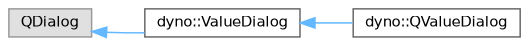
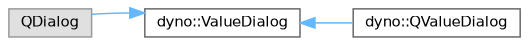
edge "dyno::ValueDialog" -> "QDialog": reversed
